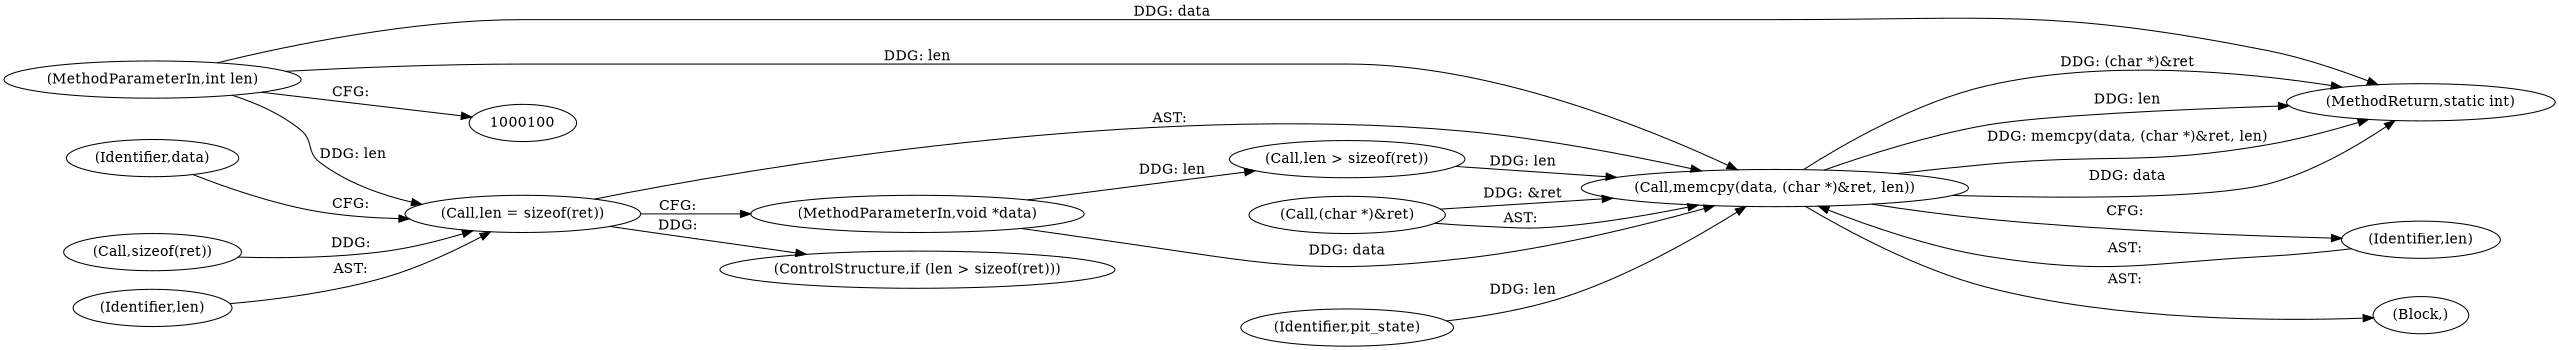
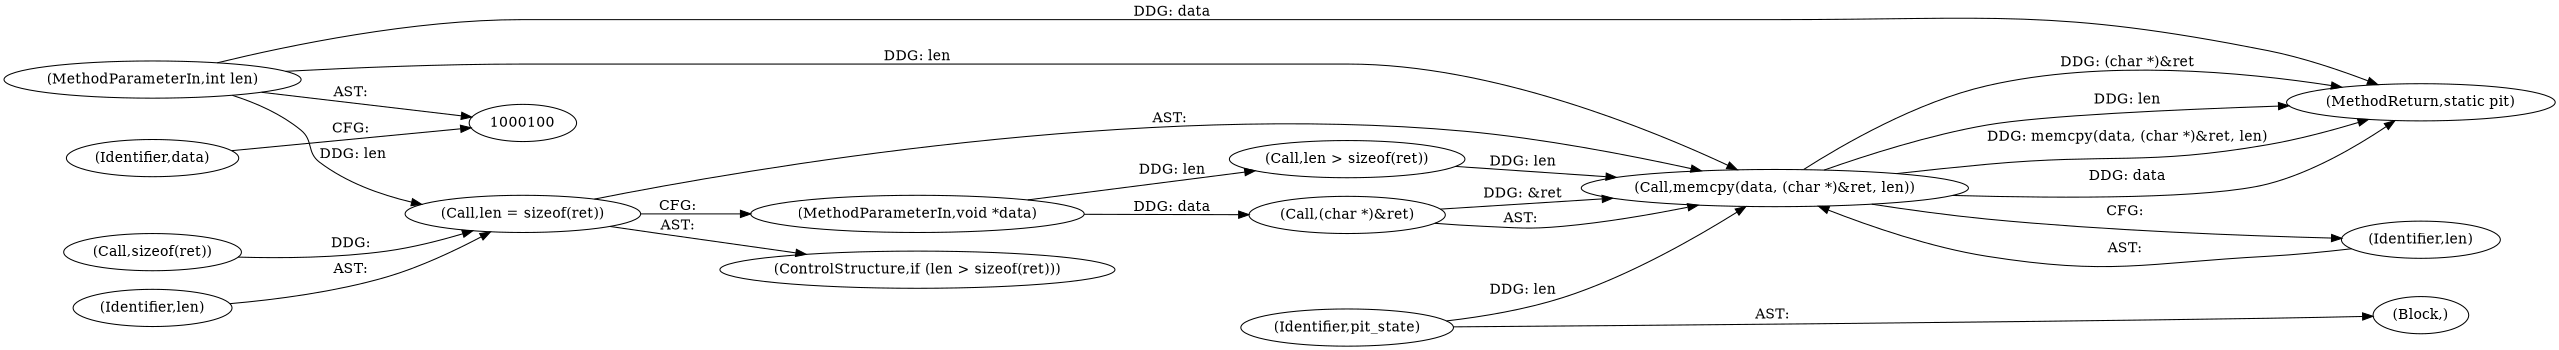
edge "(MethodParameterIn,int len)" -> "1000100": label "CFG: " -> "AST: "
node "(MethodReturn,static int)": label "(MethodReturn,static int)" -> "(MethodReturn,static pit)"
edge "(Identifier,data)" -> "(Call,len = sizeof(ret))": now "(Identifier,data)" -> "1000100"
edge "(Call,len = sizeof(ret))" -> "(ControlStructure,if (len > sizeof(ret)))": label "DDG: " -> "AST: "
edge "(MethodParameterIn,void *data)" -> "(Call,memcpy(data, (char *)&ret, len))": now "(MethodParameterIn,void *data)" -> "(Call,(char *)&ret)"
edge "(Call,memcpy(data, (char *)&ret, len))" -> "(Block,)": now "(Identifier,pit_state)" -> "(Block,)"
